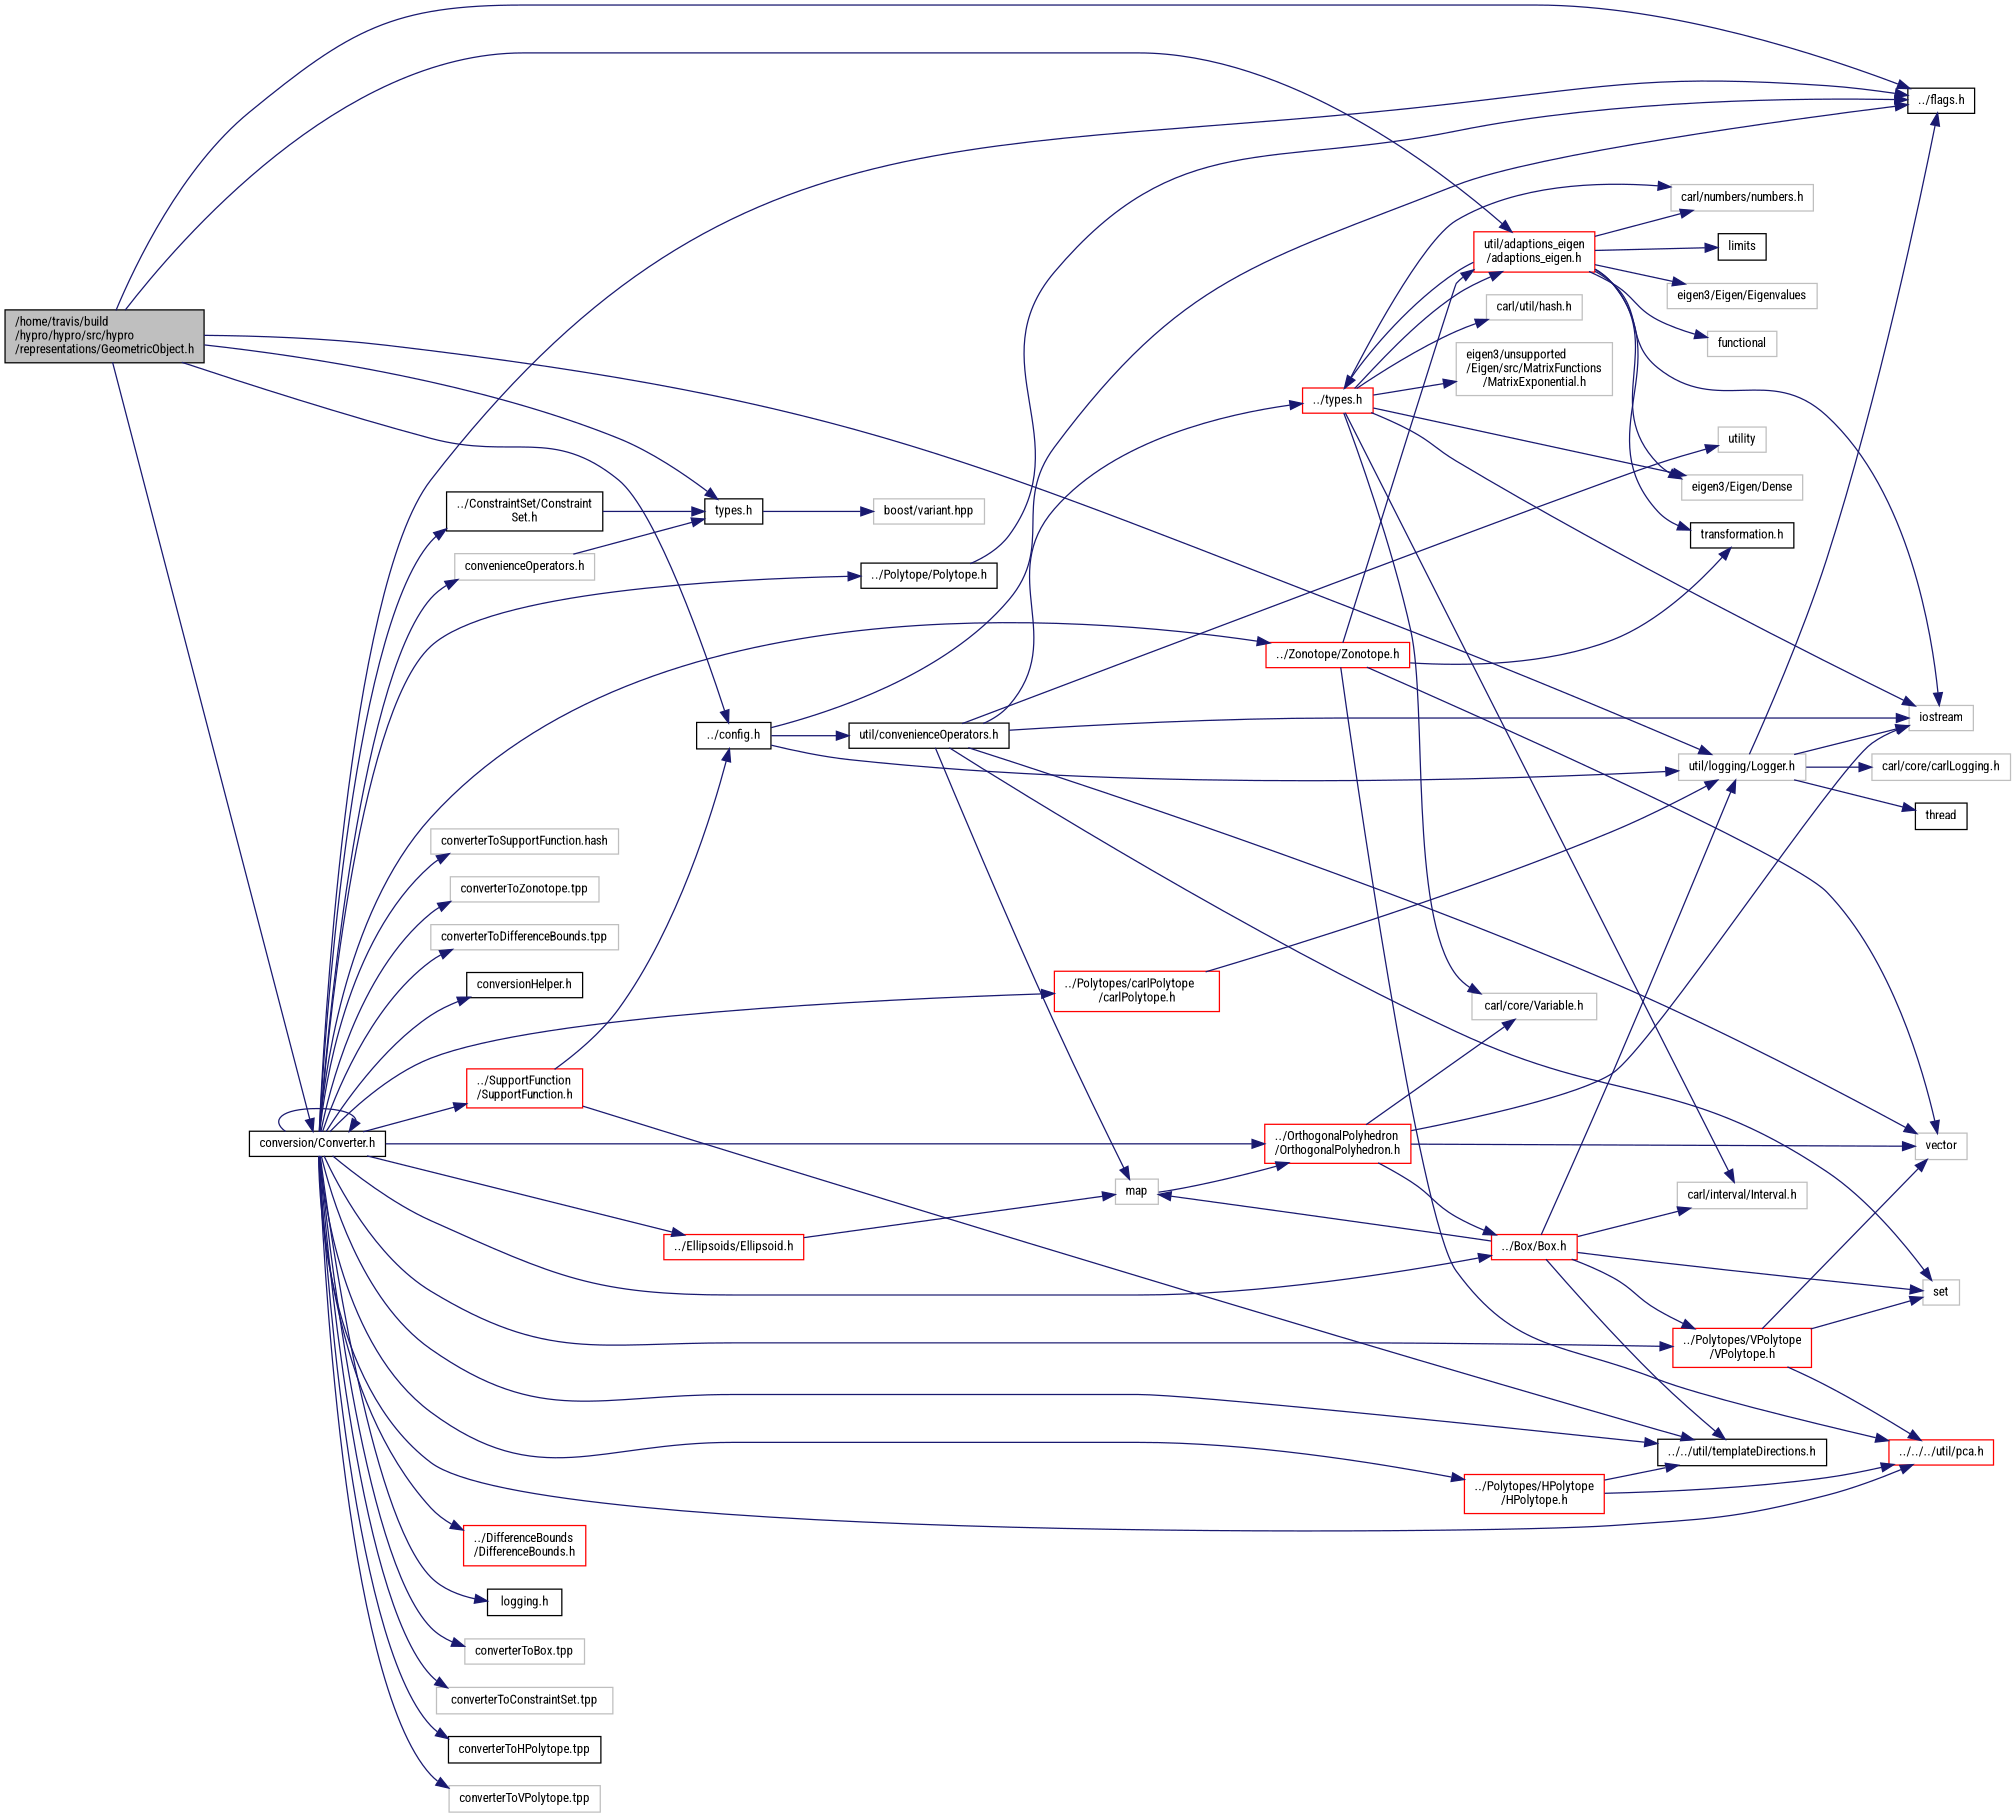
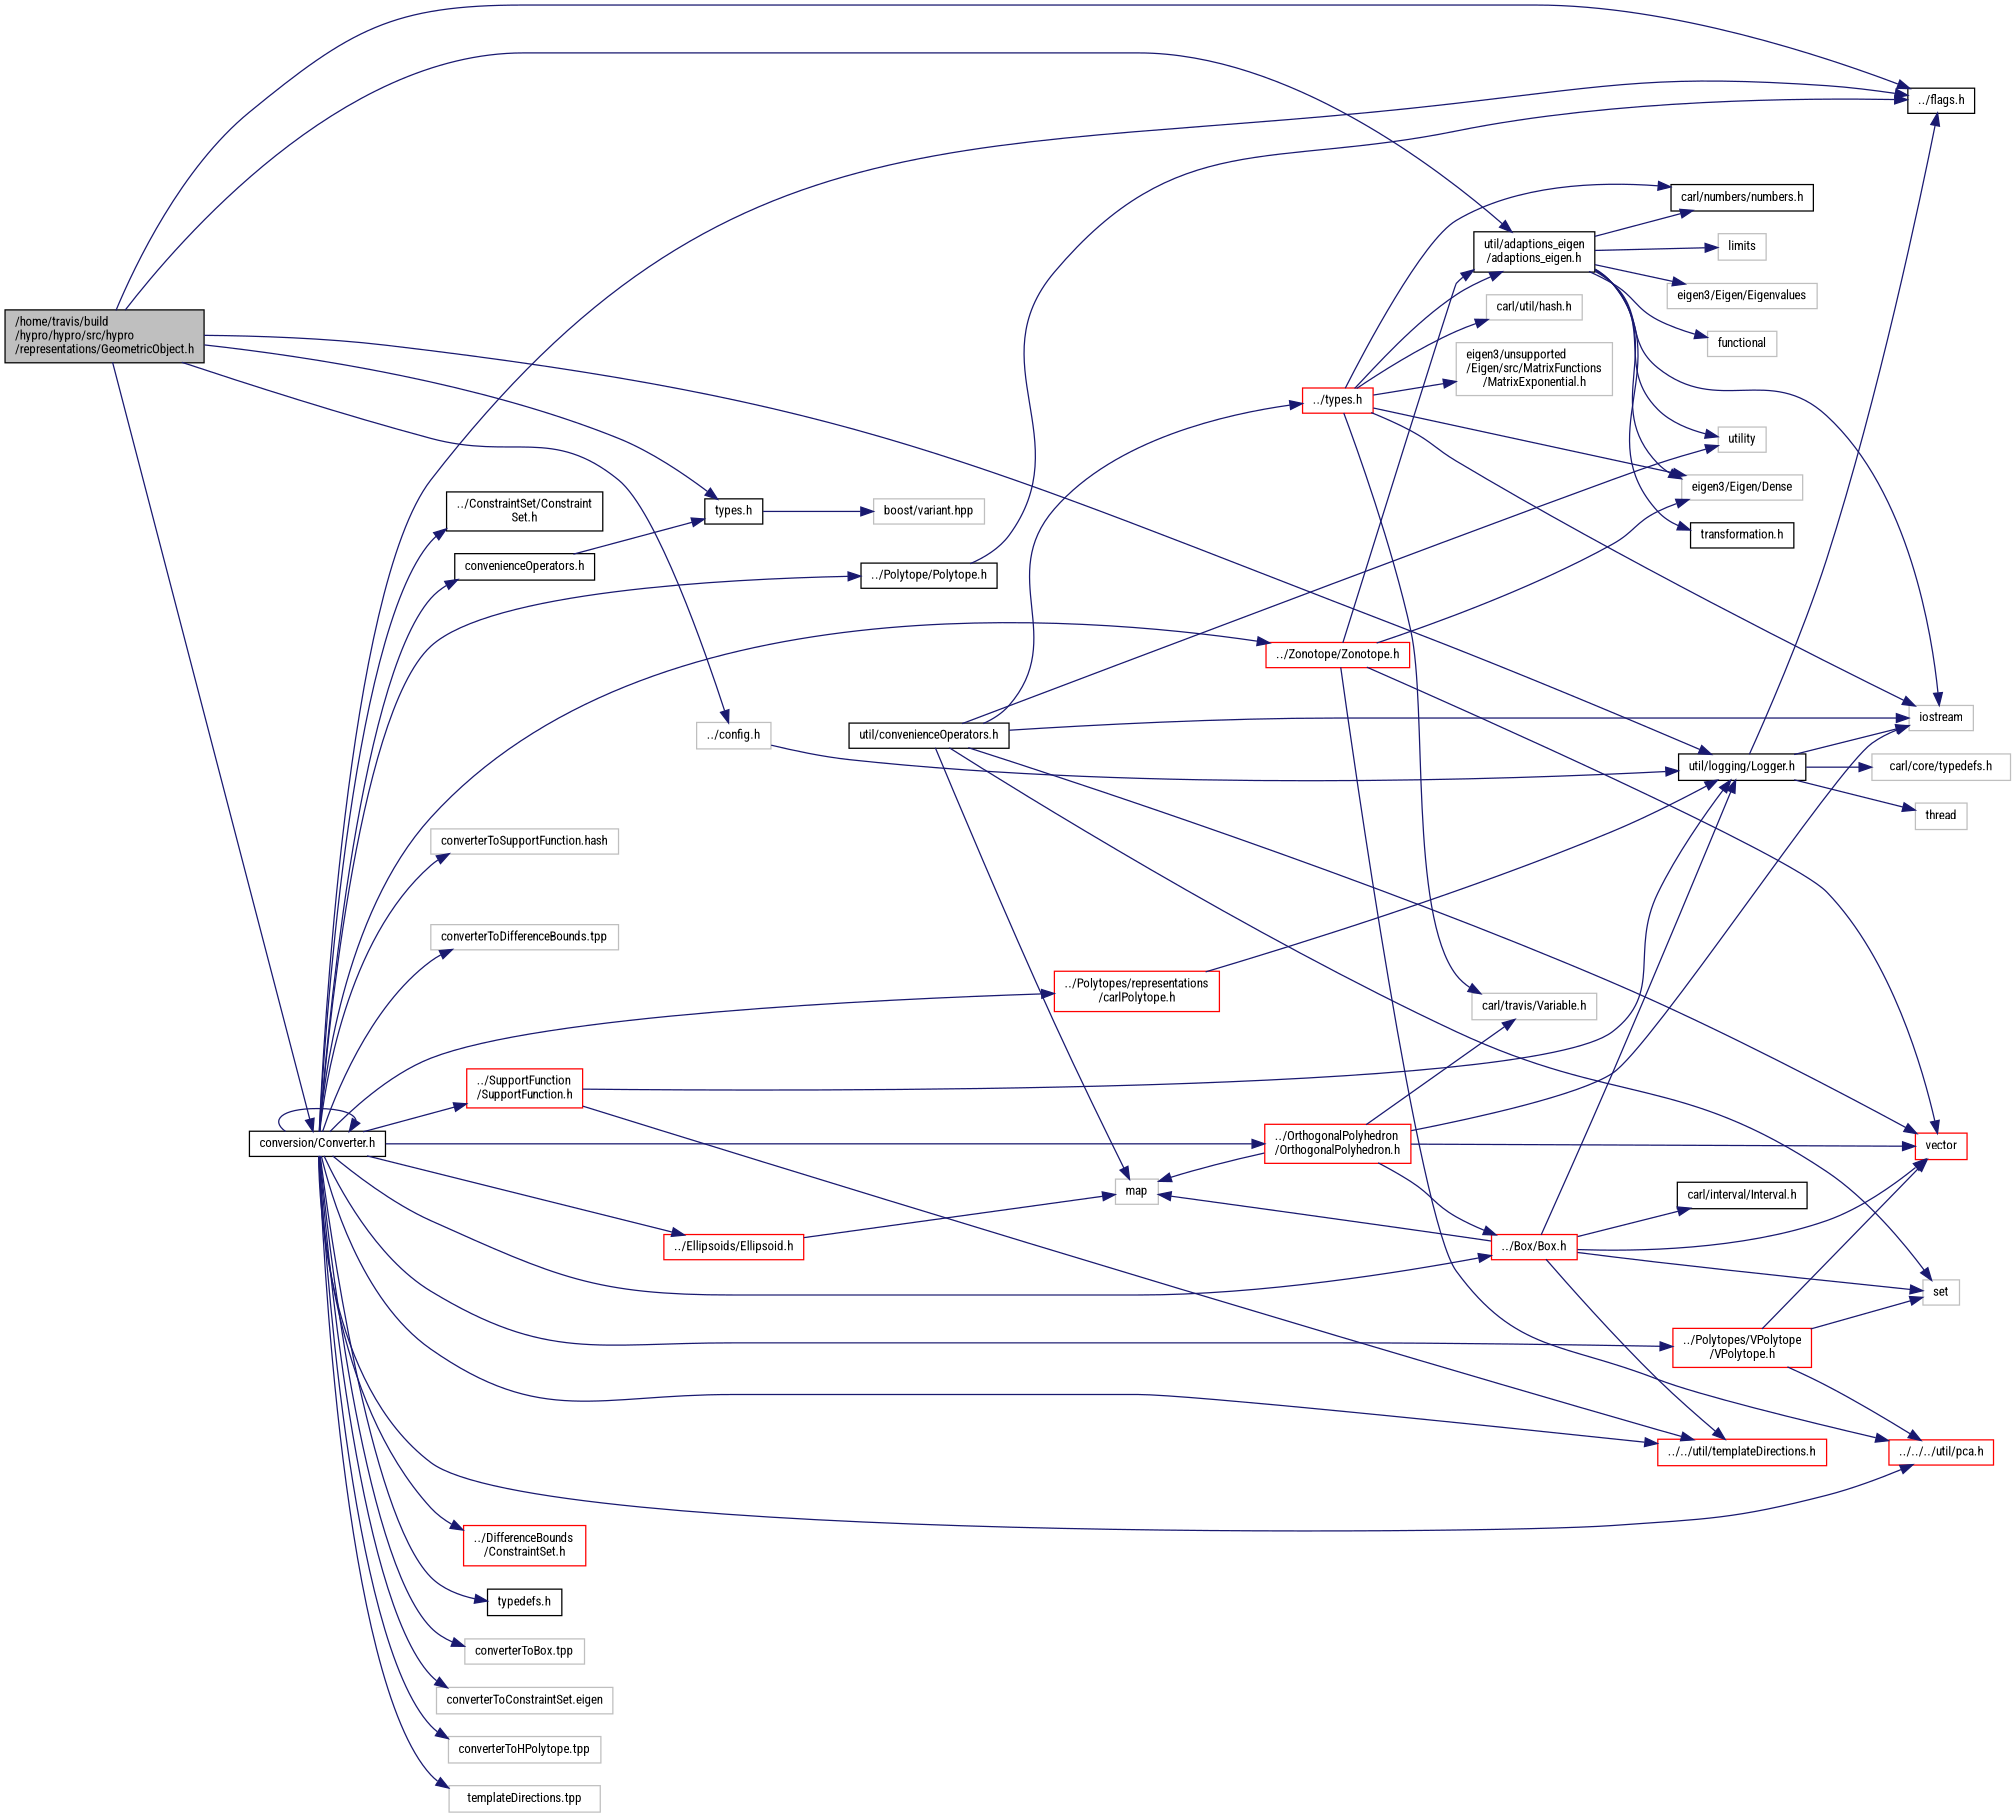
node "carl/numbers/numbers.h": color grey75 -> black
node "limits": color black -> grey75
node "util/adaptions_eigen /adaptions_eigen.h": color red -> black
edge "../config.h" -> "../flags.h": removed
edge "util/adaptions_eigen /adaptions_eigen.h" -> "../types.h": now "util/adaptions_eigen /adaptions_eigen.h" -> "utility"
edge "../ConstraintSet/Constraint Set.h" -> "types.h": removed
node "convenienceOperators.h": color grey75 -> black
edge "../Zonotope/Zonotope.h" -> "transformation.h": now "../Zonotope/Zonotope.h" -> "eigen3/Eigen/Dense"
node "../config.h": color black -> grey75
edge "../config.h" -> "util/convenienceOperators.h": removed
node "util/logging/Logger.h": color grey75 -> black
node "carl/core/carlLogging.h": label "carl/core/carlLogging.h" -> "carl/core/typedefs.h"
edge "../types.h" -> "carl/interval/Interval.h": removed
node "thread": color black -> grey75
node "converterToZonotope.tpp": removed
edge "../SupportFunction /SupportFunction.h" -> "../config.h": now "../SupportFunction /SupportFunction.h" -> "util/logging/Logger.h"
node "conversionHelper.h": removed
node "../Polytopes/carlPolytope /carlPolytope.h": label "../Polytopes/carlPolytope /carlPolytope.h" -> "../Polytopes/representations /carlPolytope.h"
node "carl/core/Variable.h": label "carl/core/Variable.h" -> "carl/travis/Variable.h"
node "vector": color grey75 -> red
edge "map" -> "../OrthogonalPolyhedron /OrthogonalPolyhedron.h": reversed
node "carl/interval/Interval.h": color grey75 -> black
edge "../Box/Box.h" -> "../Polytopes/VPolytope /VPolytope.h": now "../Box/Box.h" -> "vector"
node "../../util/templateDirections.h": color black -> red
node "../Polytopes/HPolytope /HPolytope.h": removed
node "../DifferenceBounds /DifferenceBounds.h": label "../DifferenceBounds /DifferenceBounds.h" -> "../DifferenceBounds /ConstraintSet.h"
node "logging.h": label "logging.h" -> "typedefs.h"
node "converterToConstraintSet.tpp": label "converterToConstraintSet.tpp" -> "converterToConstraintSet.eigen"
node "converterToHPolytope.tpp": color black -> grey75
node "converterToVPolytope.tpp": label "converterToVPolytope.tpp" -> "templateDirections.tpp"
